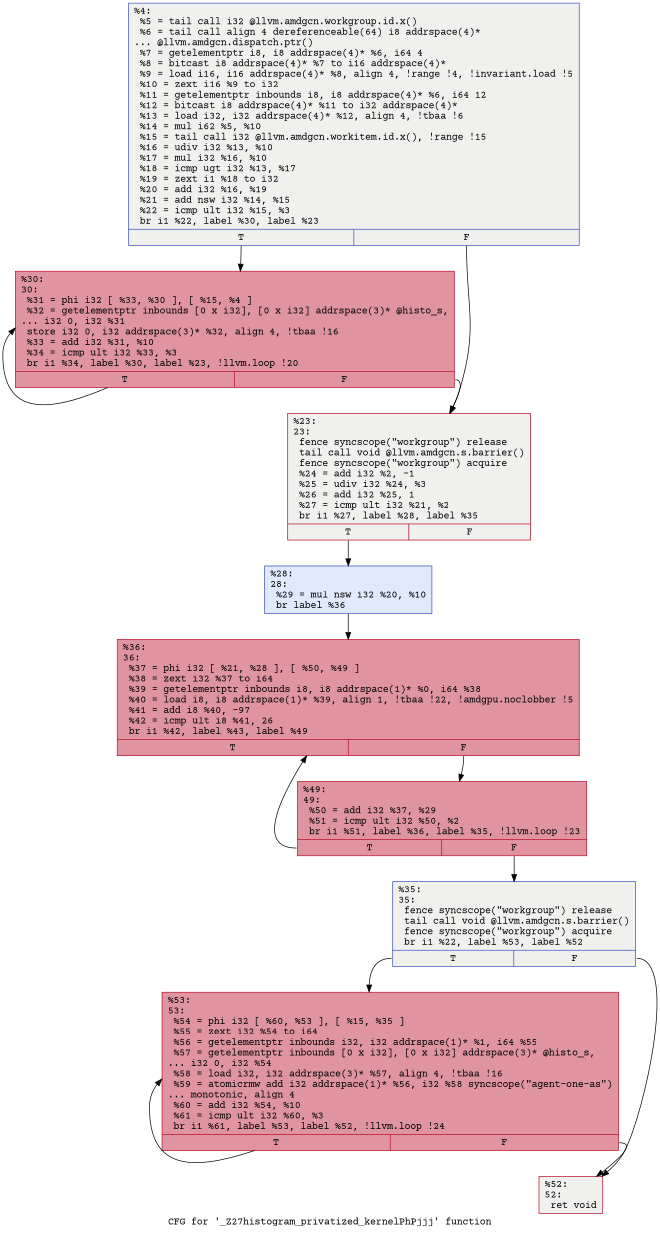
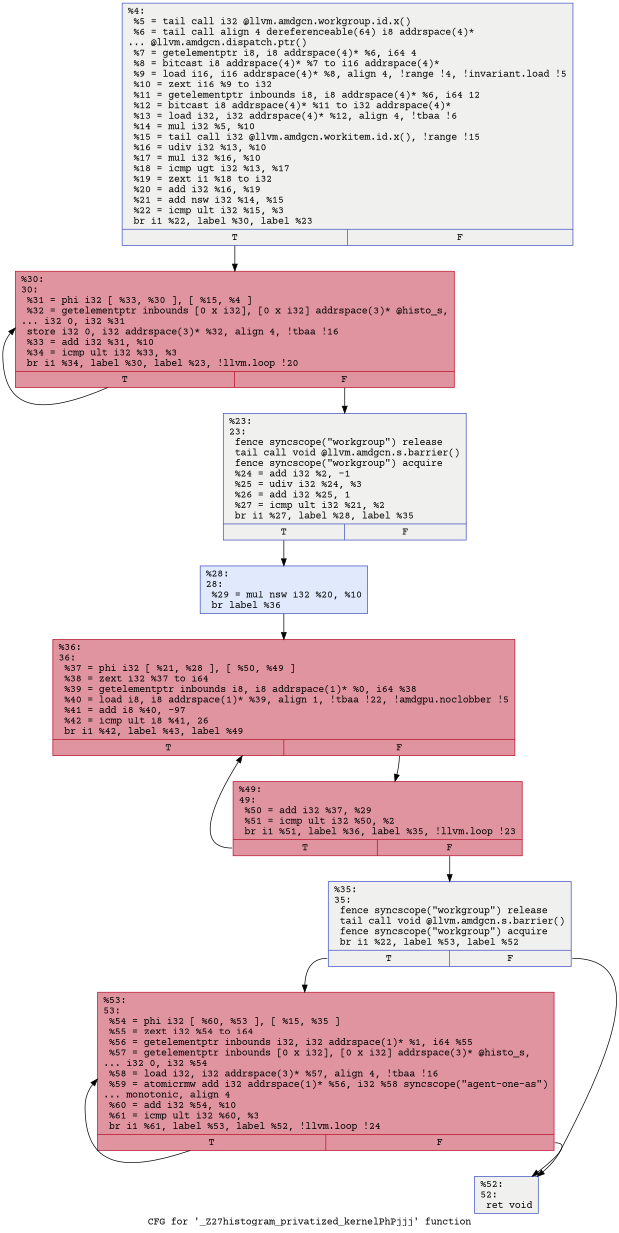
node "%4:": text "%14 = mul i62 %5, %10" -> "%14 = mul i32 %5, %10"
edge "%4:" -> "%23:": removed
node "%23:": color #b70d28ff -> #3d50c3ff
node "%52:": color #b70d28ff -> #3d50c3ff
